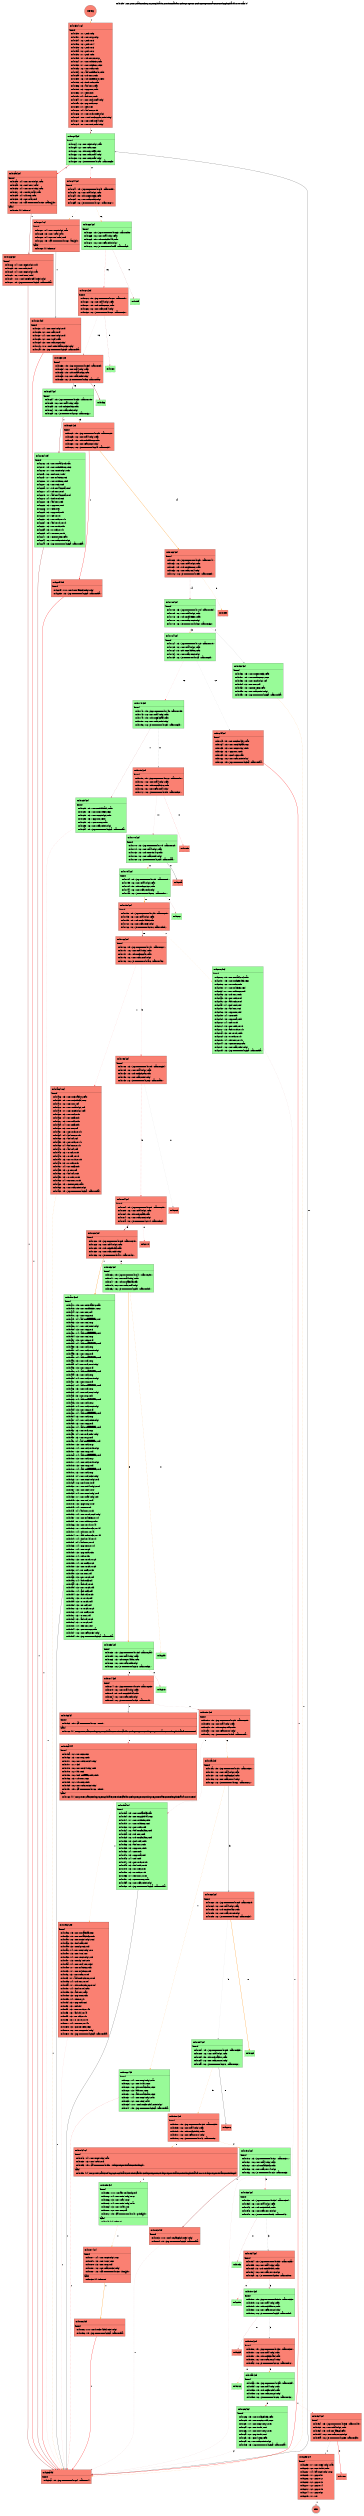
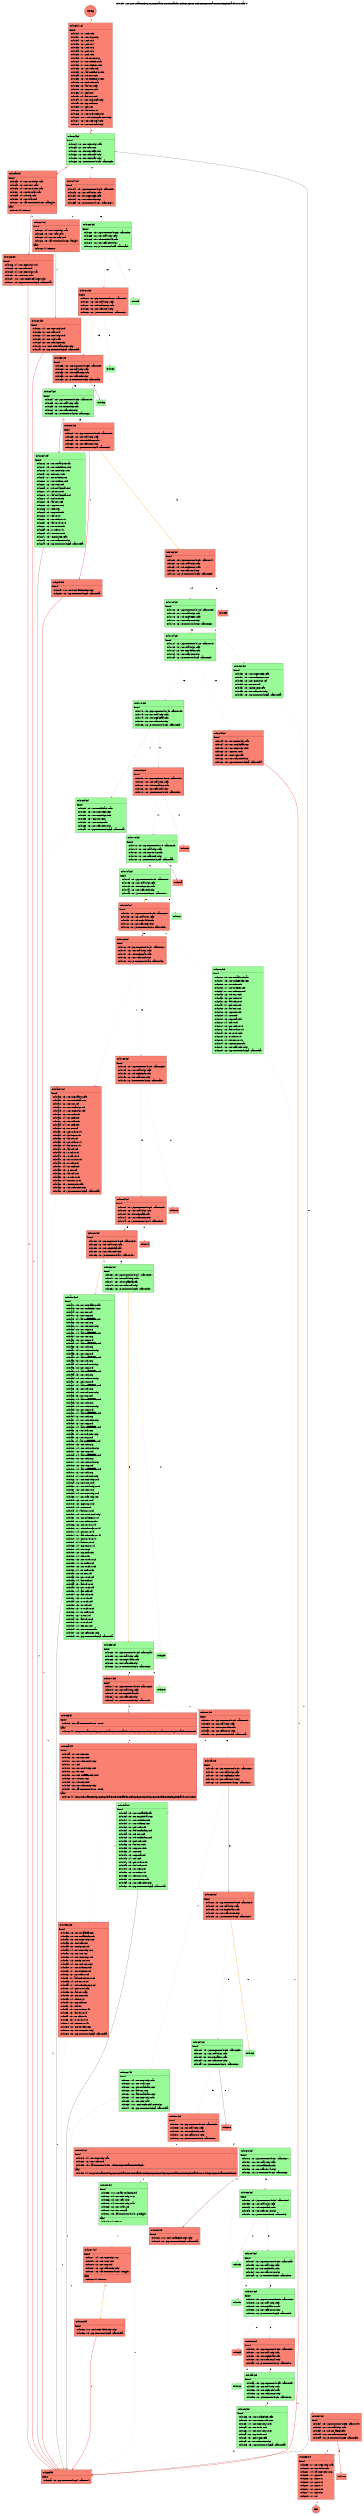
node "0x401954 [28]": fillcolor salmon -> palegreen
